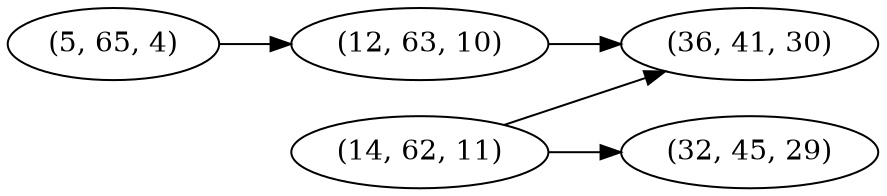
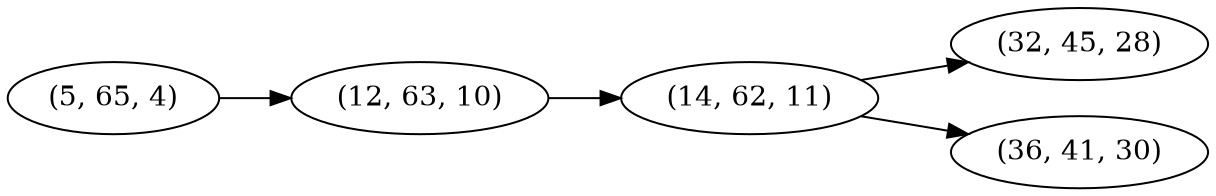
edge "(12, 63, 10)" -> "(36, 41, 30)": now "(12, 63, 10)" -> "(14, 62, 11)"
node "(32, 45, 29)": label "(32, 45, 29)" -> "(32, 45, 28)"
